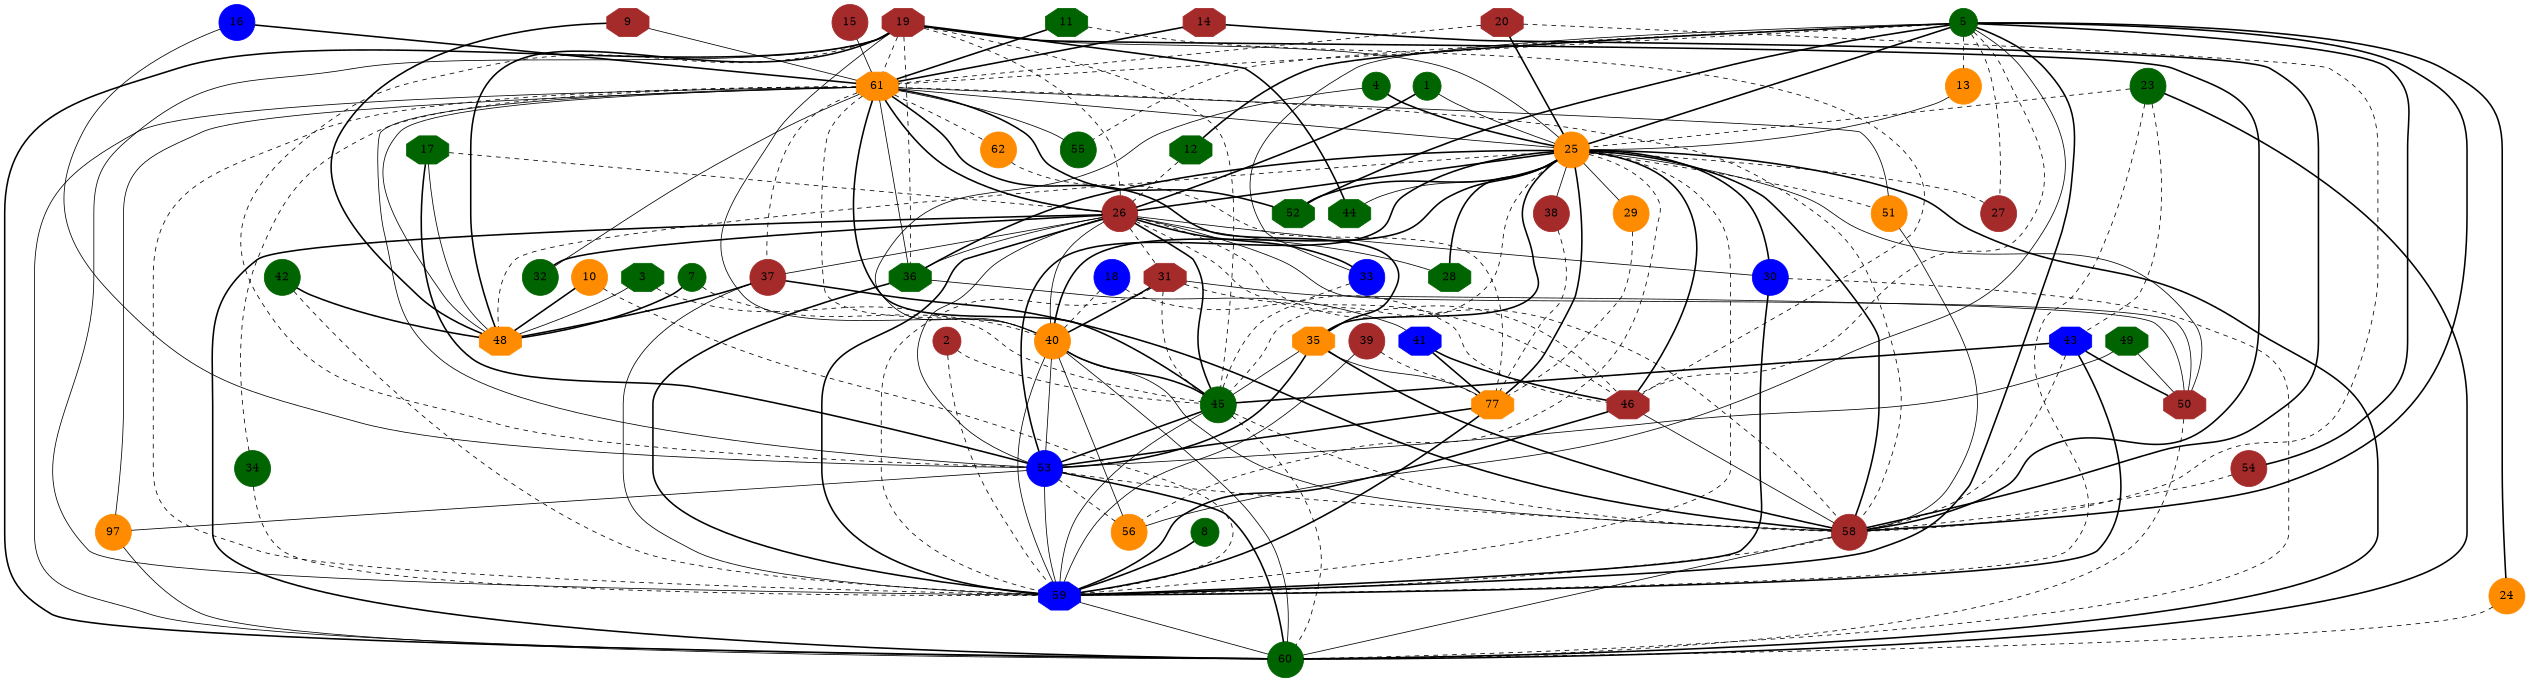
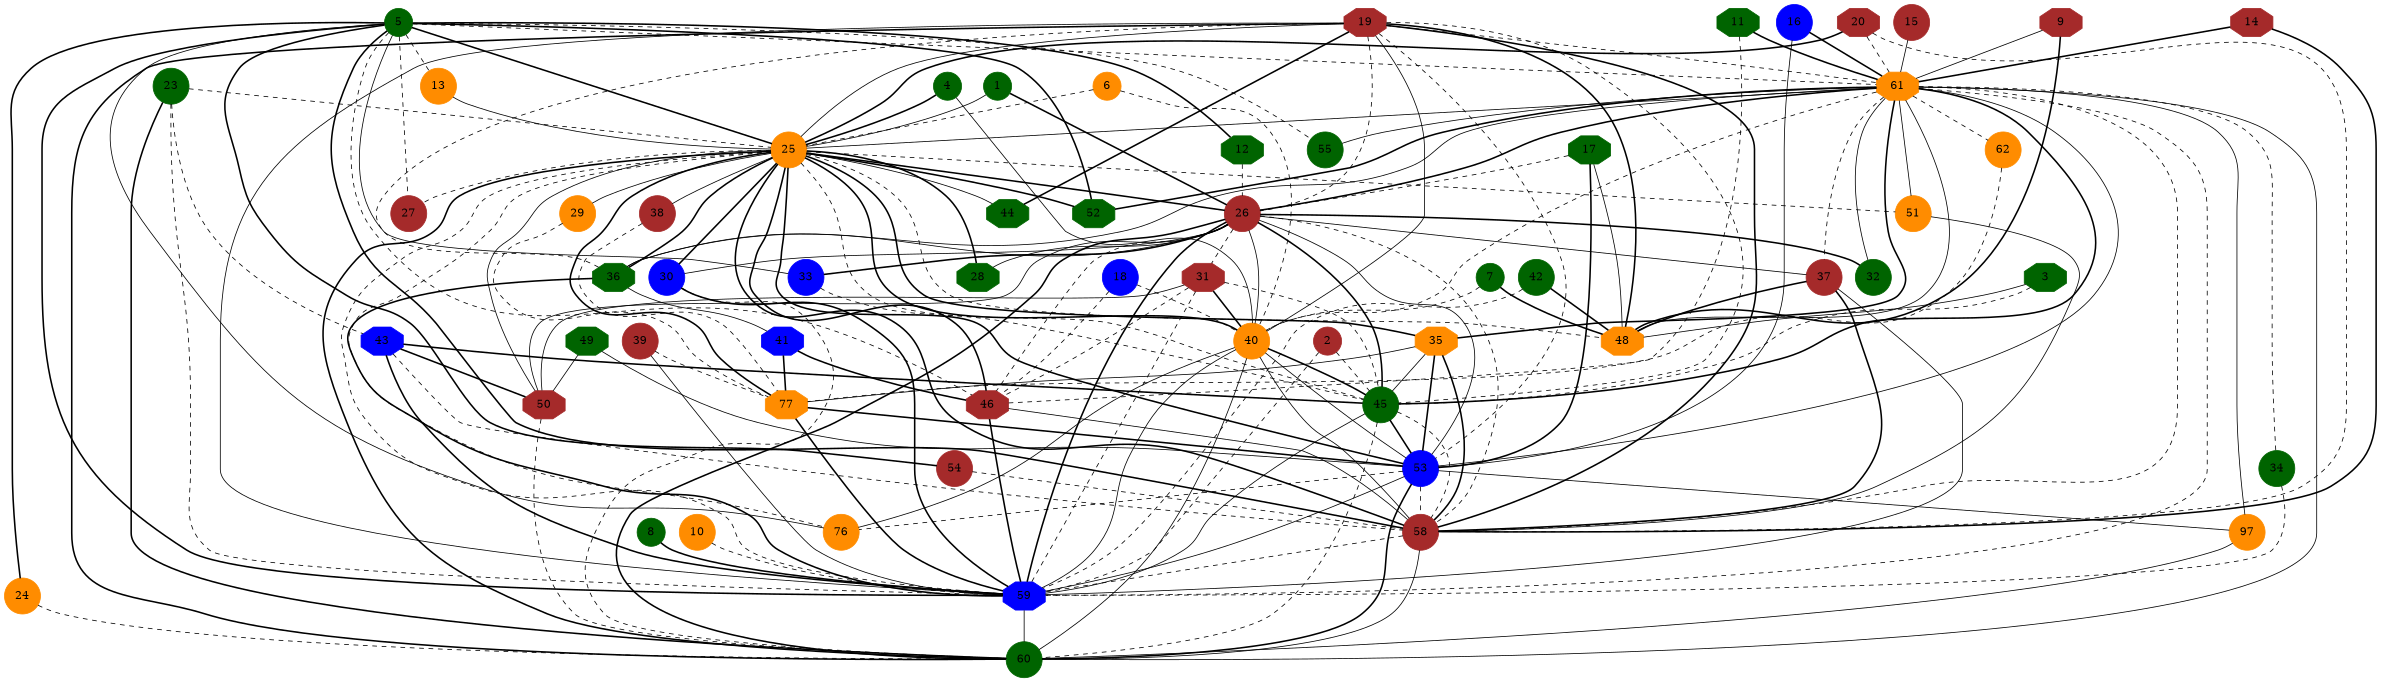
node "6": added
edge "10" -- "48": removed
node "56": label "56" -> "76"
